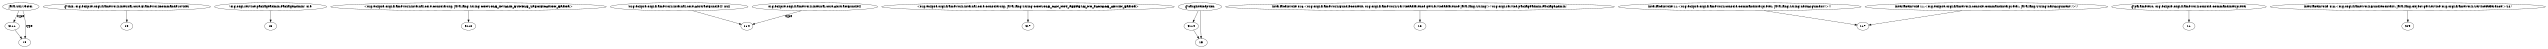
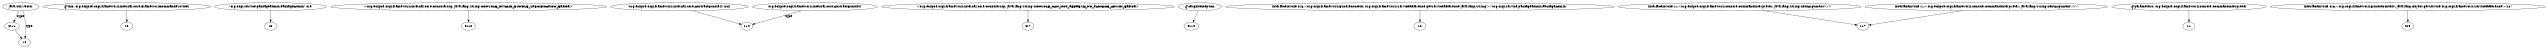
node "r5": removed
